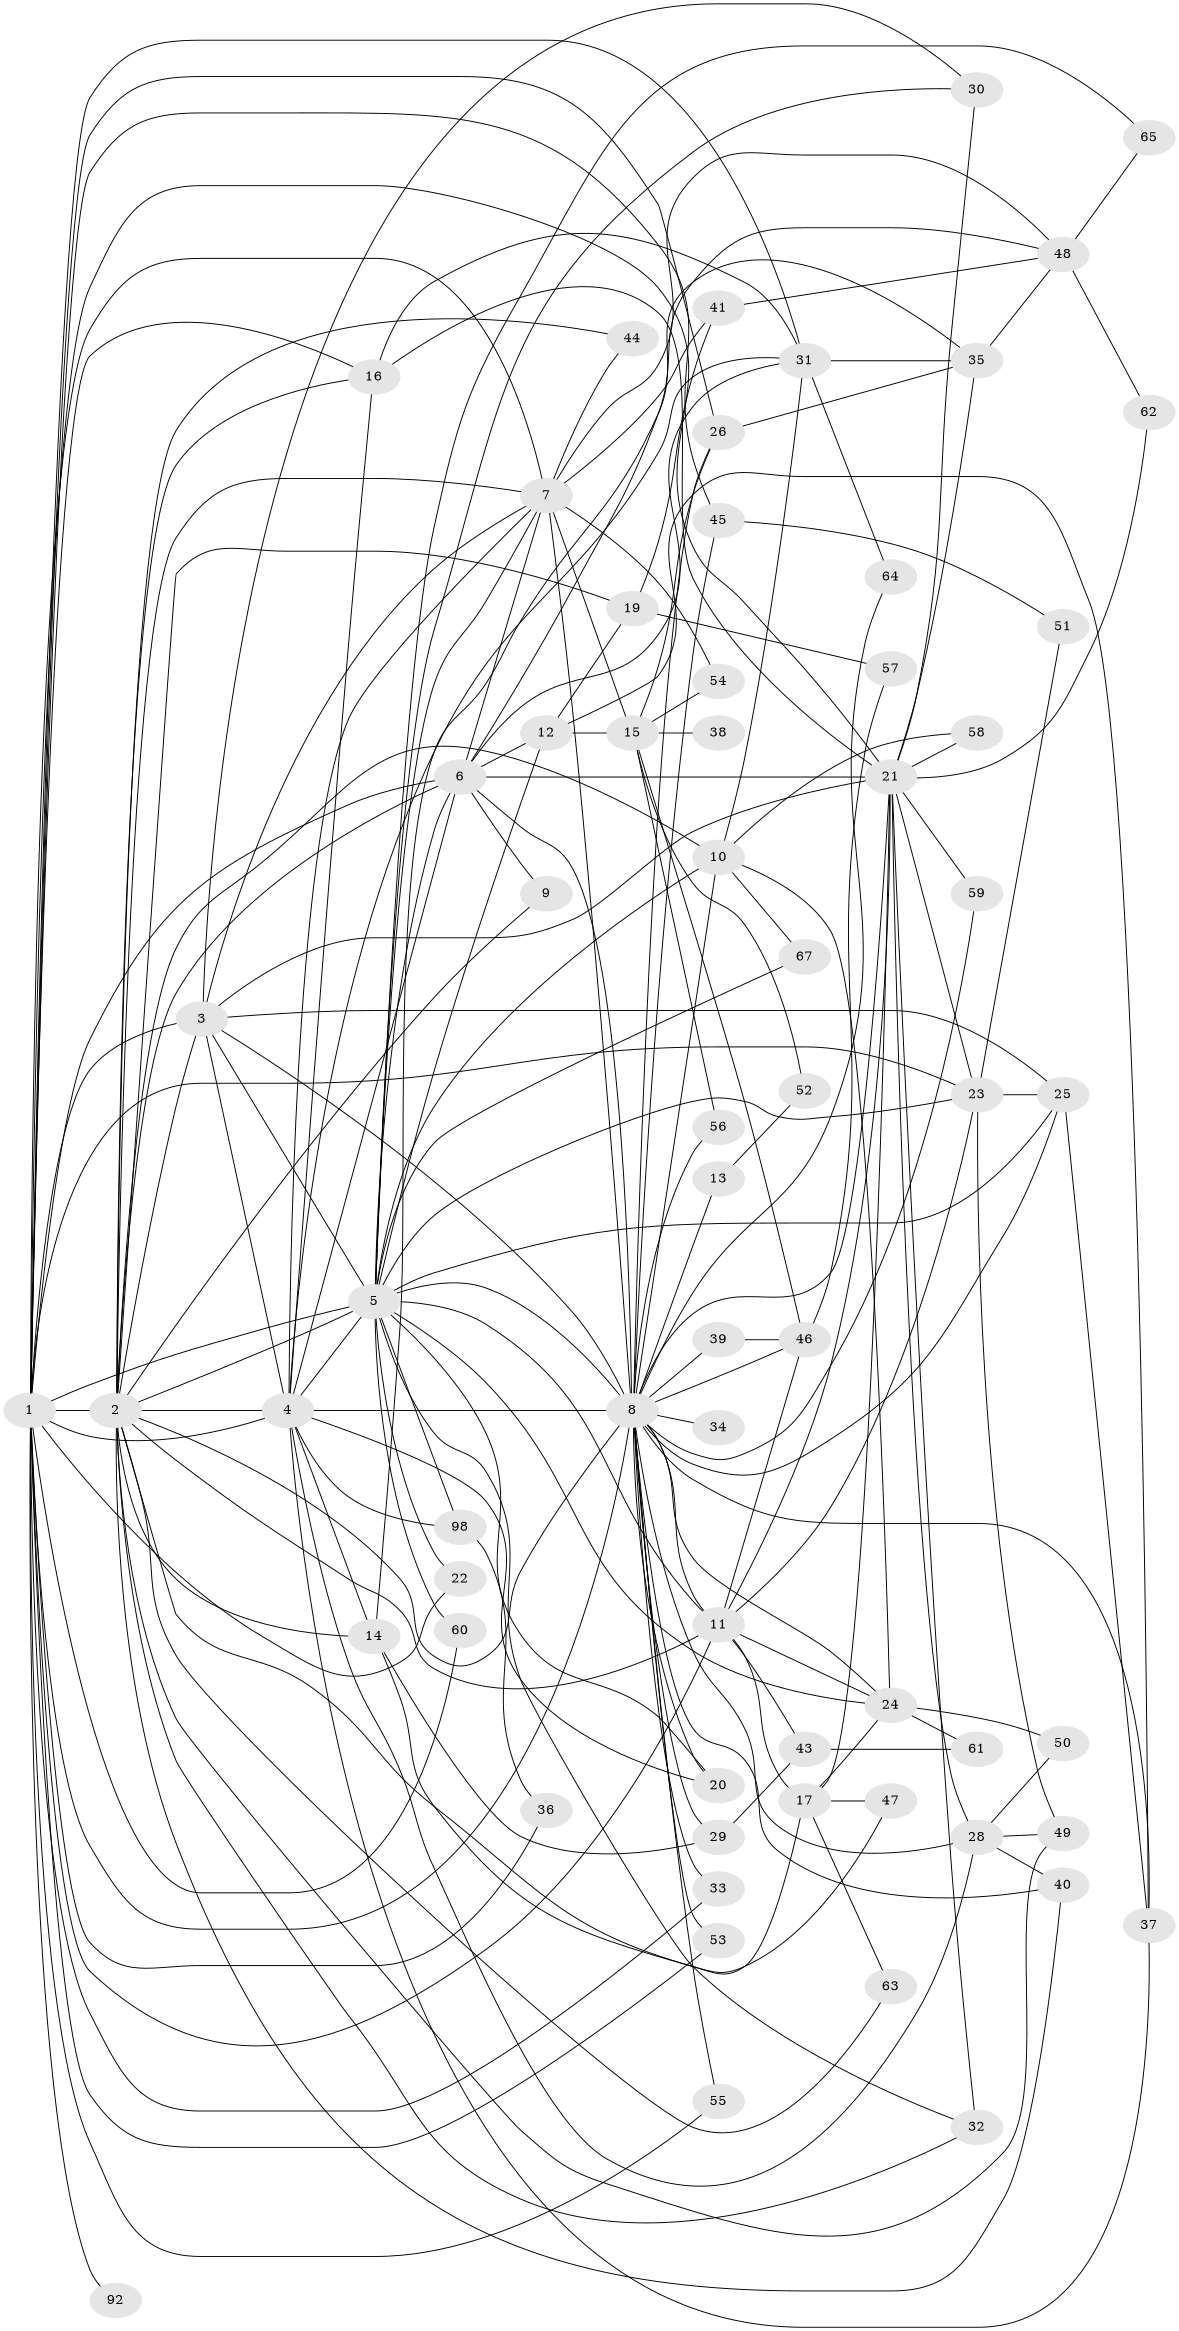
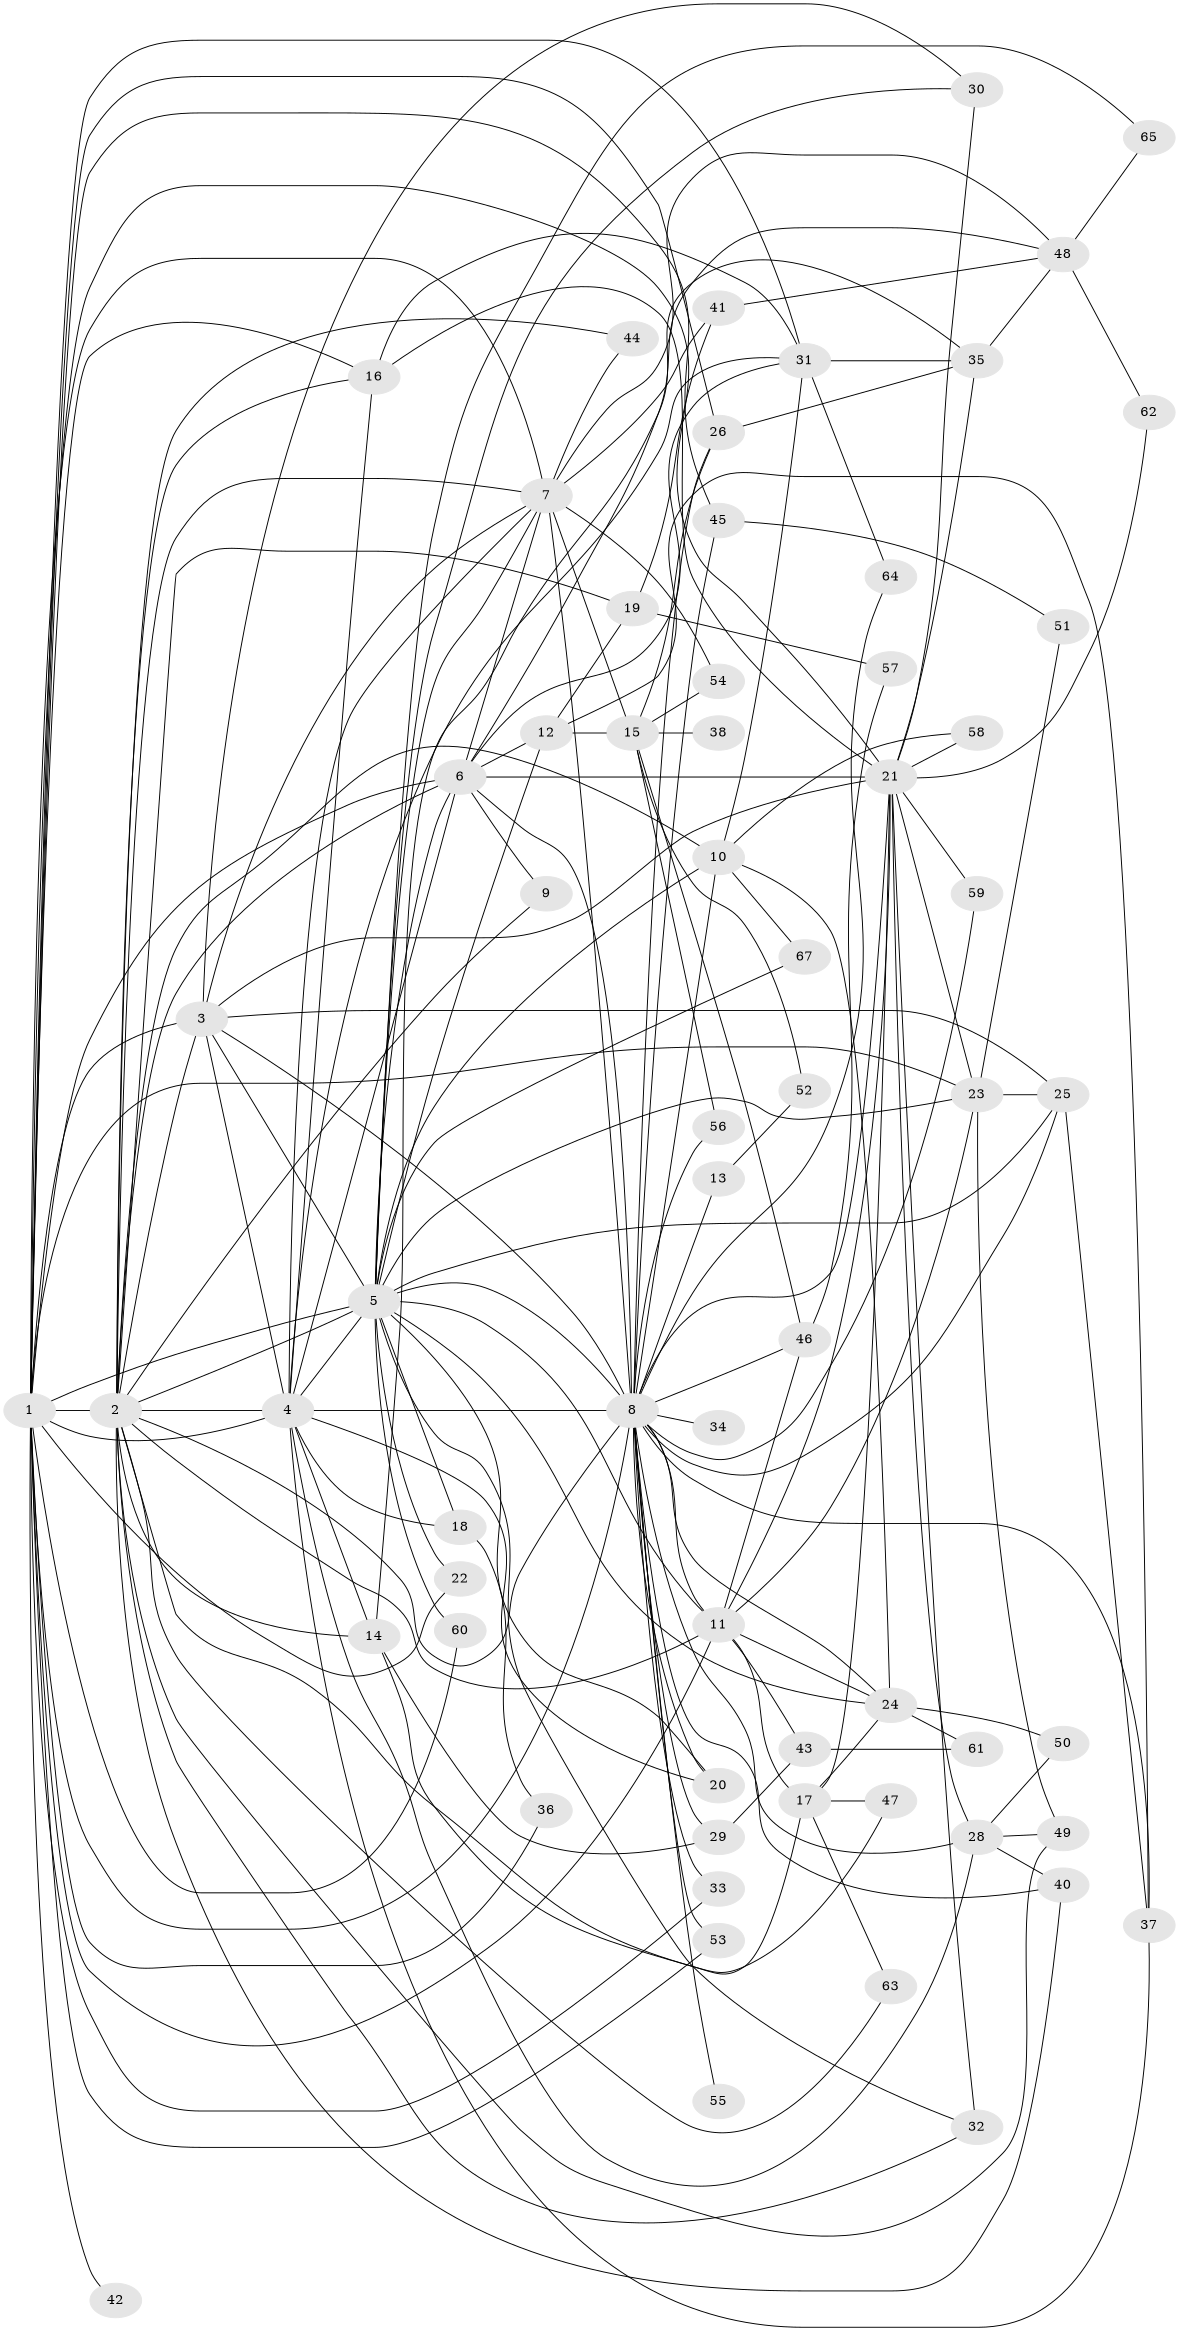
node "39": removed
node "98": label "98" -> "18"
edge "1" -- "55": removed
node "92": label "92" -> "42"
